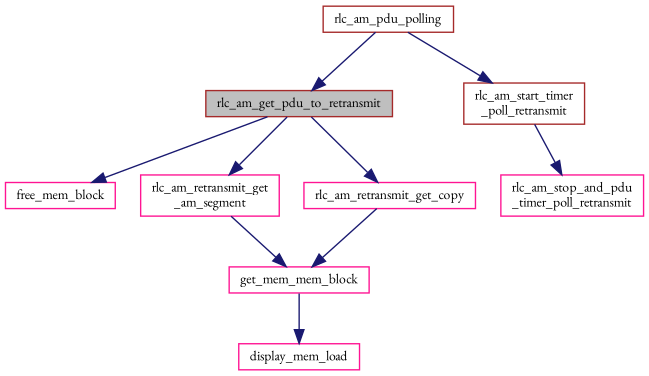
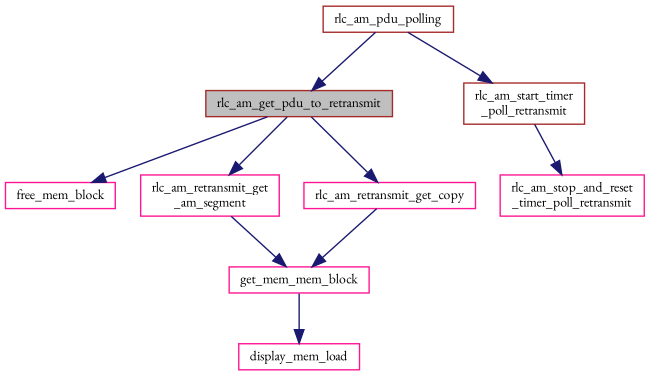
node "rlc_am_stop_and_pdu _timer_poll_retransmit": label "rlc_am_stop_and_pdu _timer_poll_retransmit" -> "rlc_am_stop_and_reset _timer_poll_retransmit"
